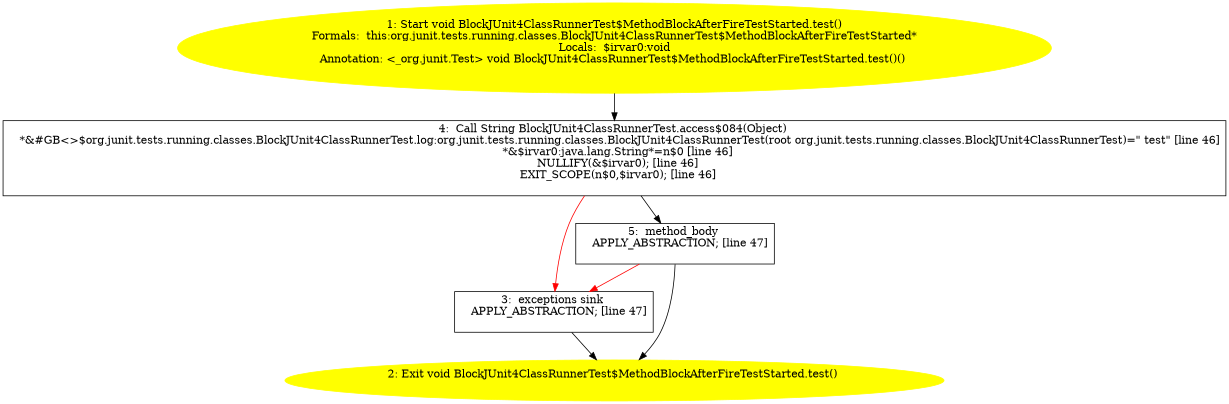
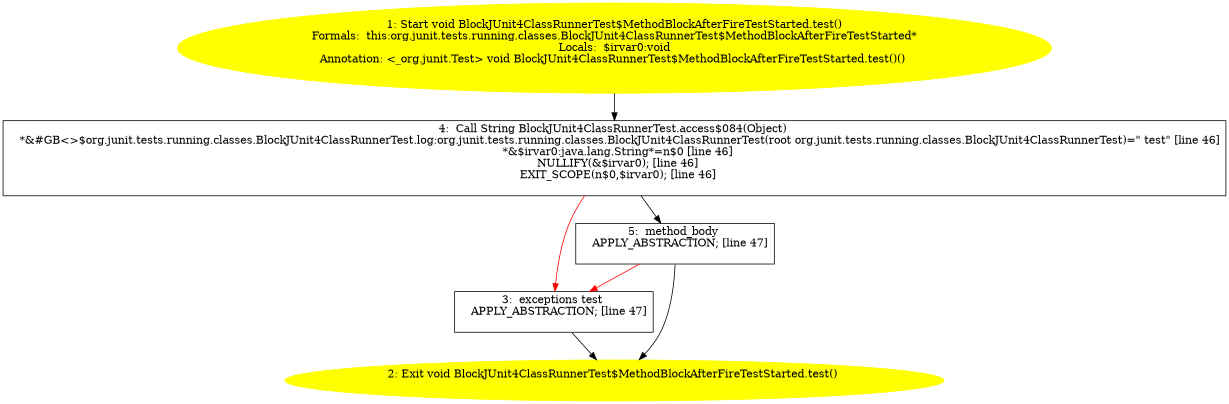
node "3:  exceptions sink APPLY_ABSTRACTION; [line 47]": label "3:  exceptions sink APPLY_ABSTRACTION; [line 47]" -> "3:  exceptions test APPLY_ABSTRACTION; [line 47]"
